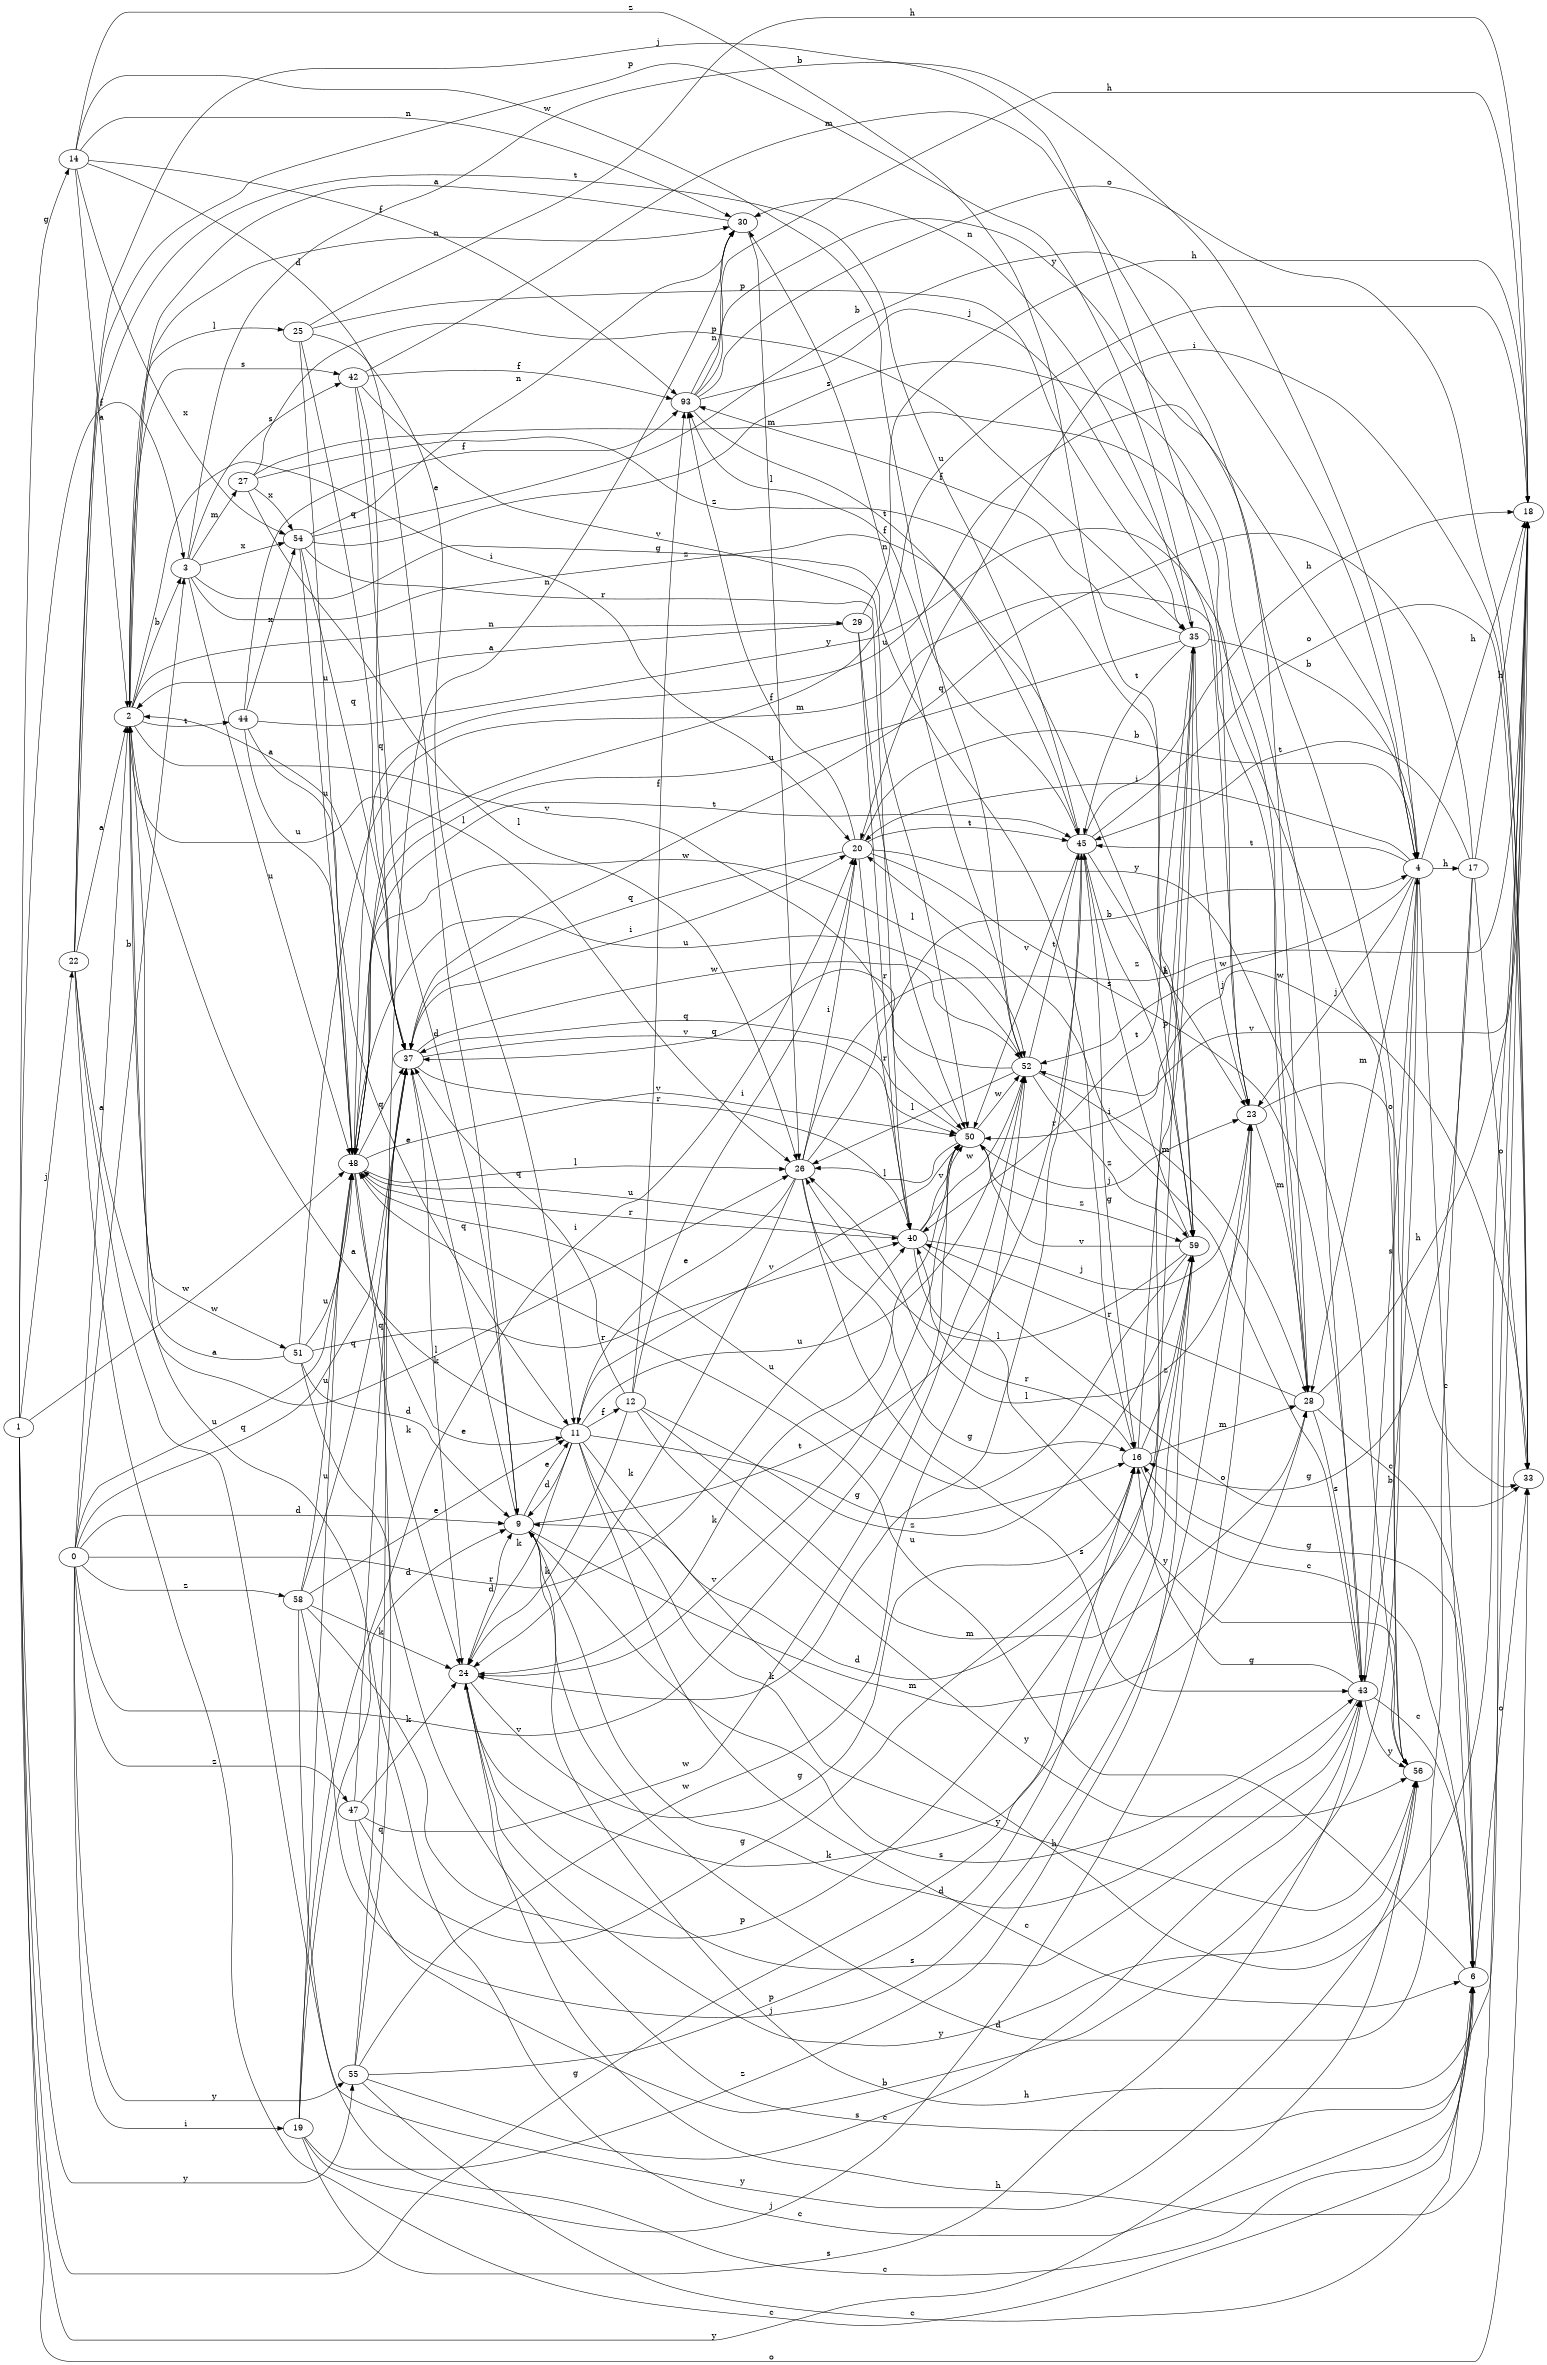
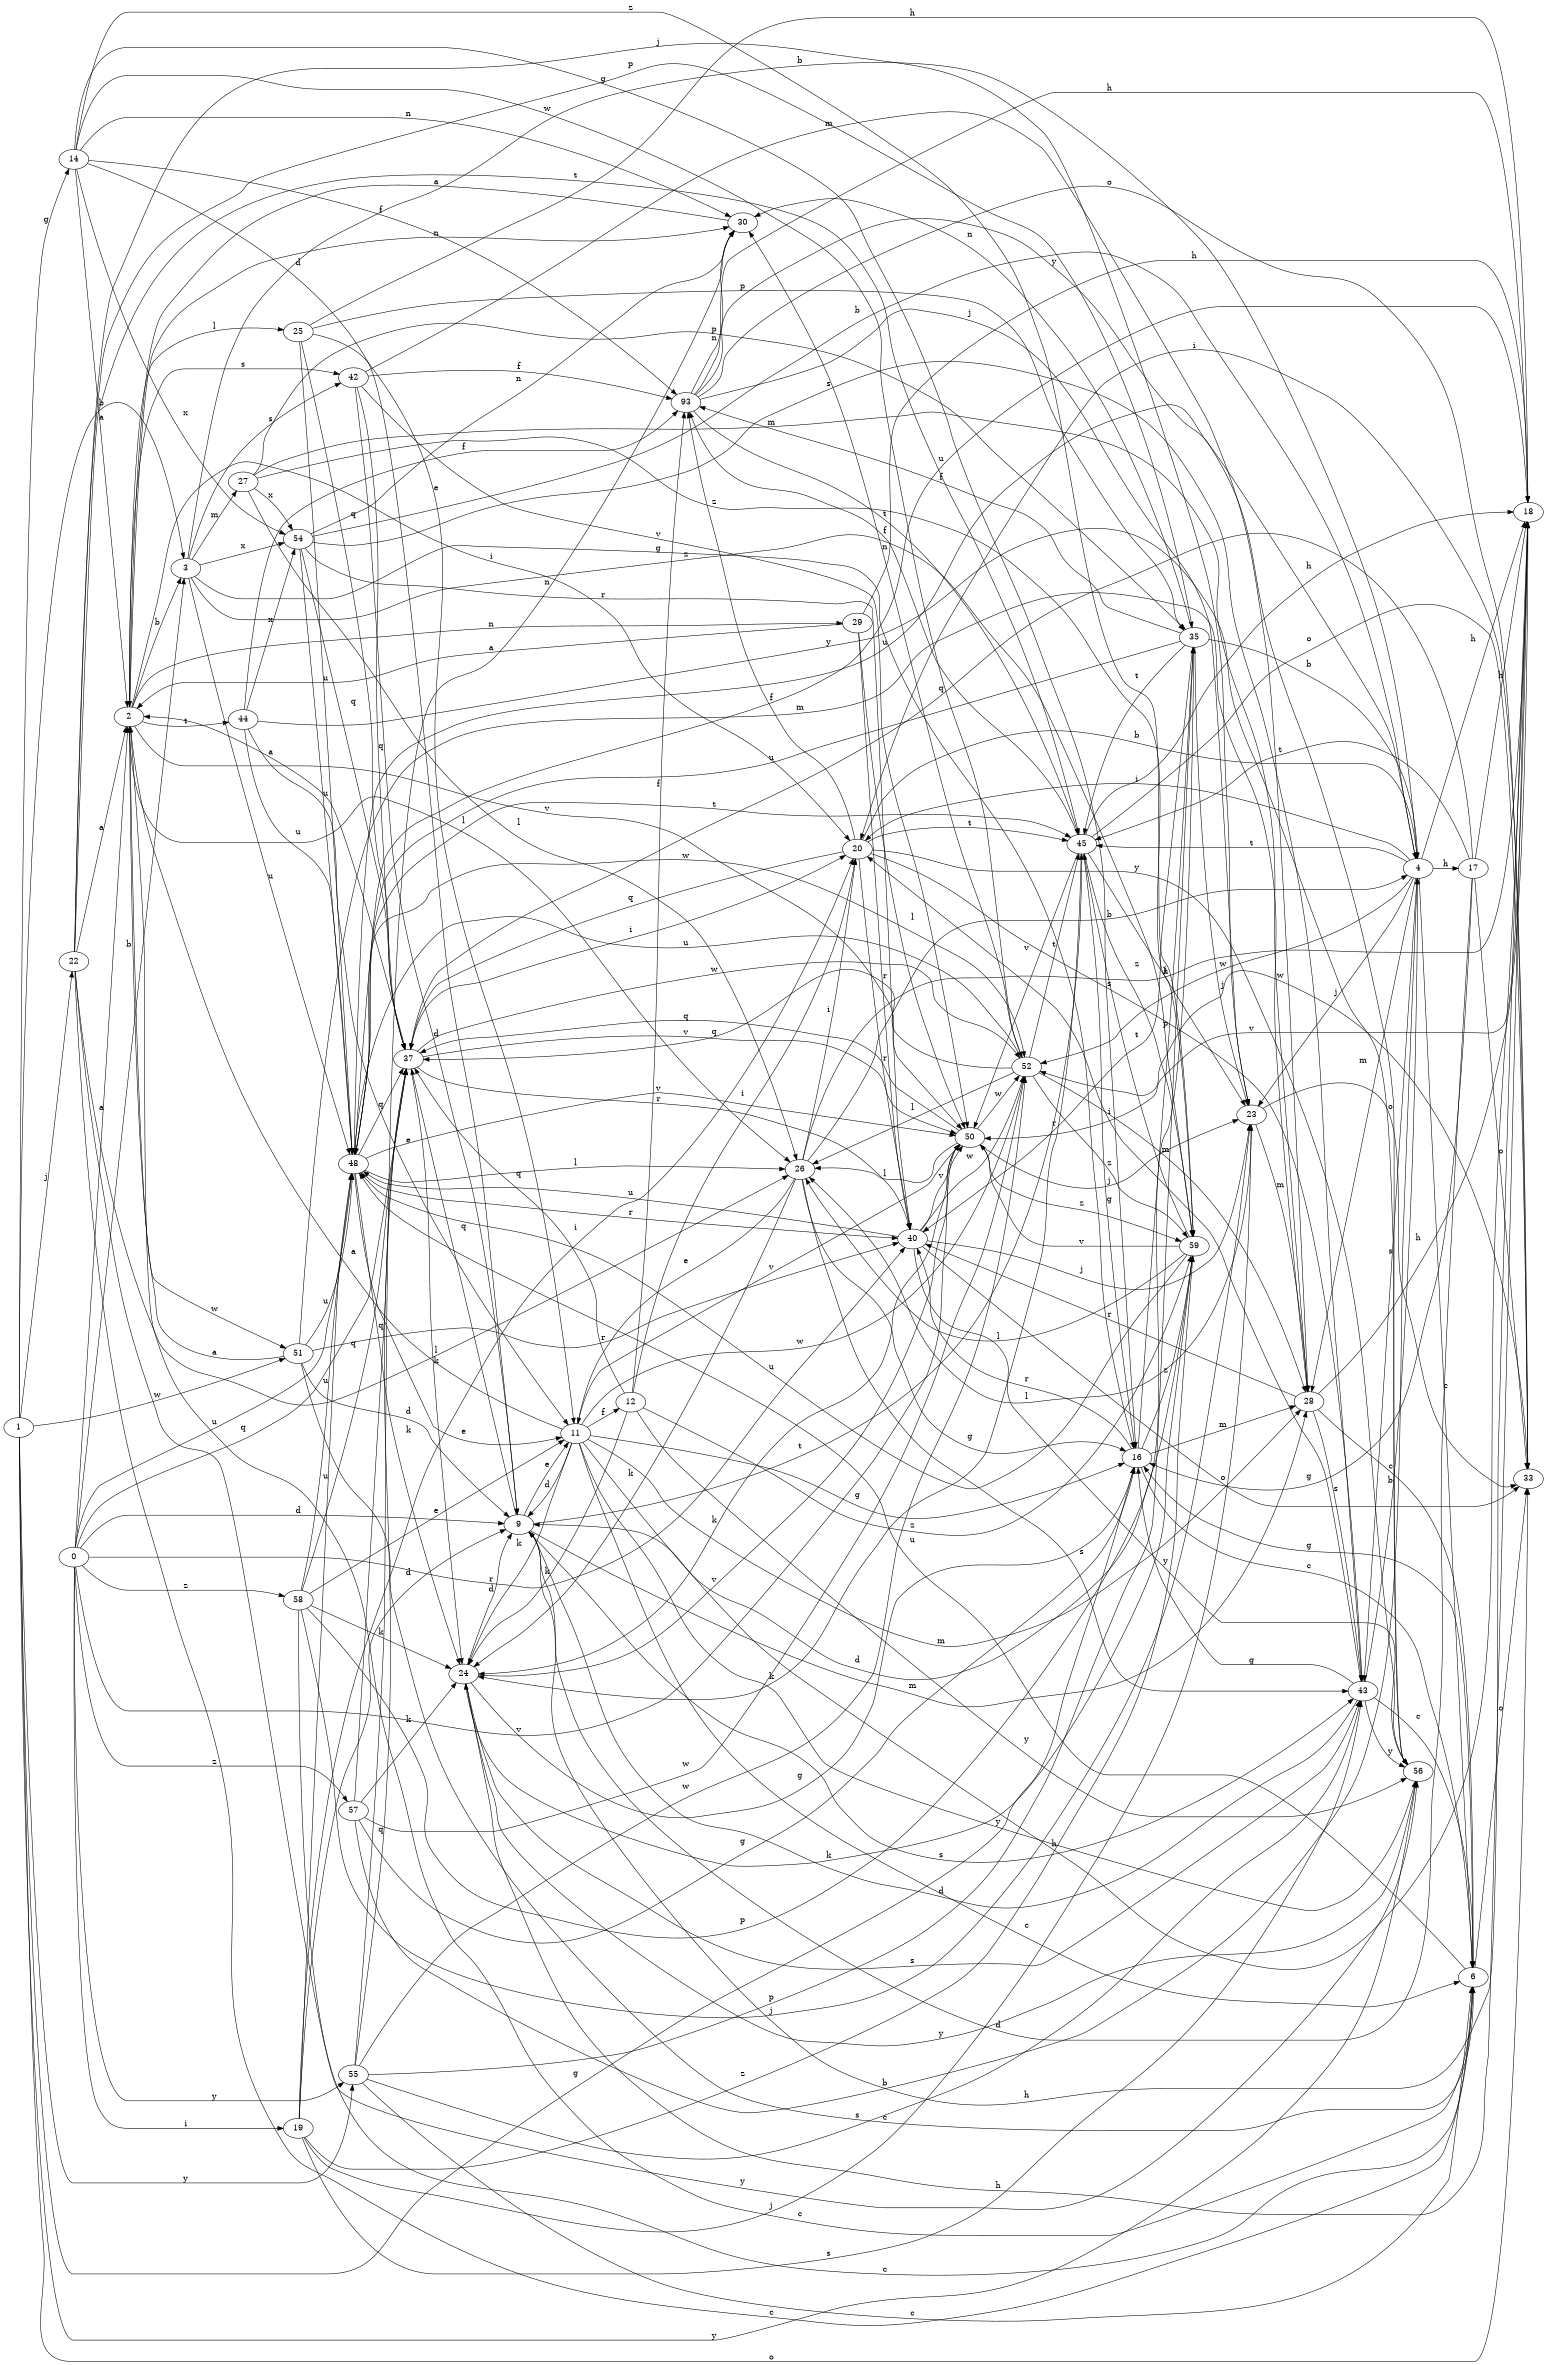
edge "14" -> "16": added, label "g"
edge "1" -> "3": label "f" -> "b"
edge "30" -> "26": removed, label "l"
edge "1" -> "48": now "1" -> "51"
edge "11" -> "52": label "u" -> "w"
edge "12" -> "28": now "11" -> "28"
node "47": label "47" -> "57"
